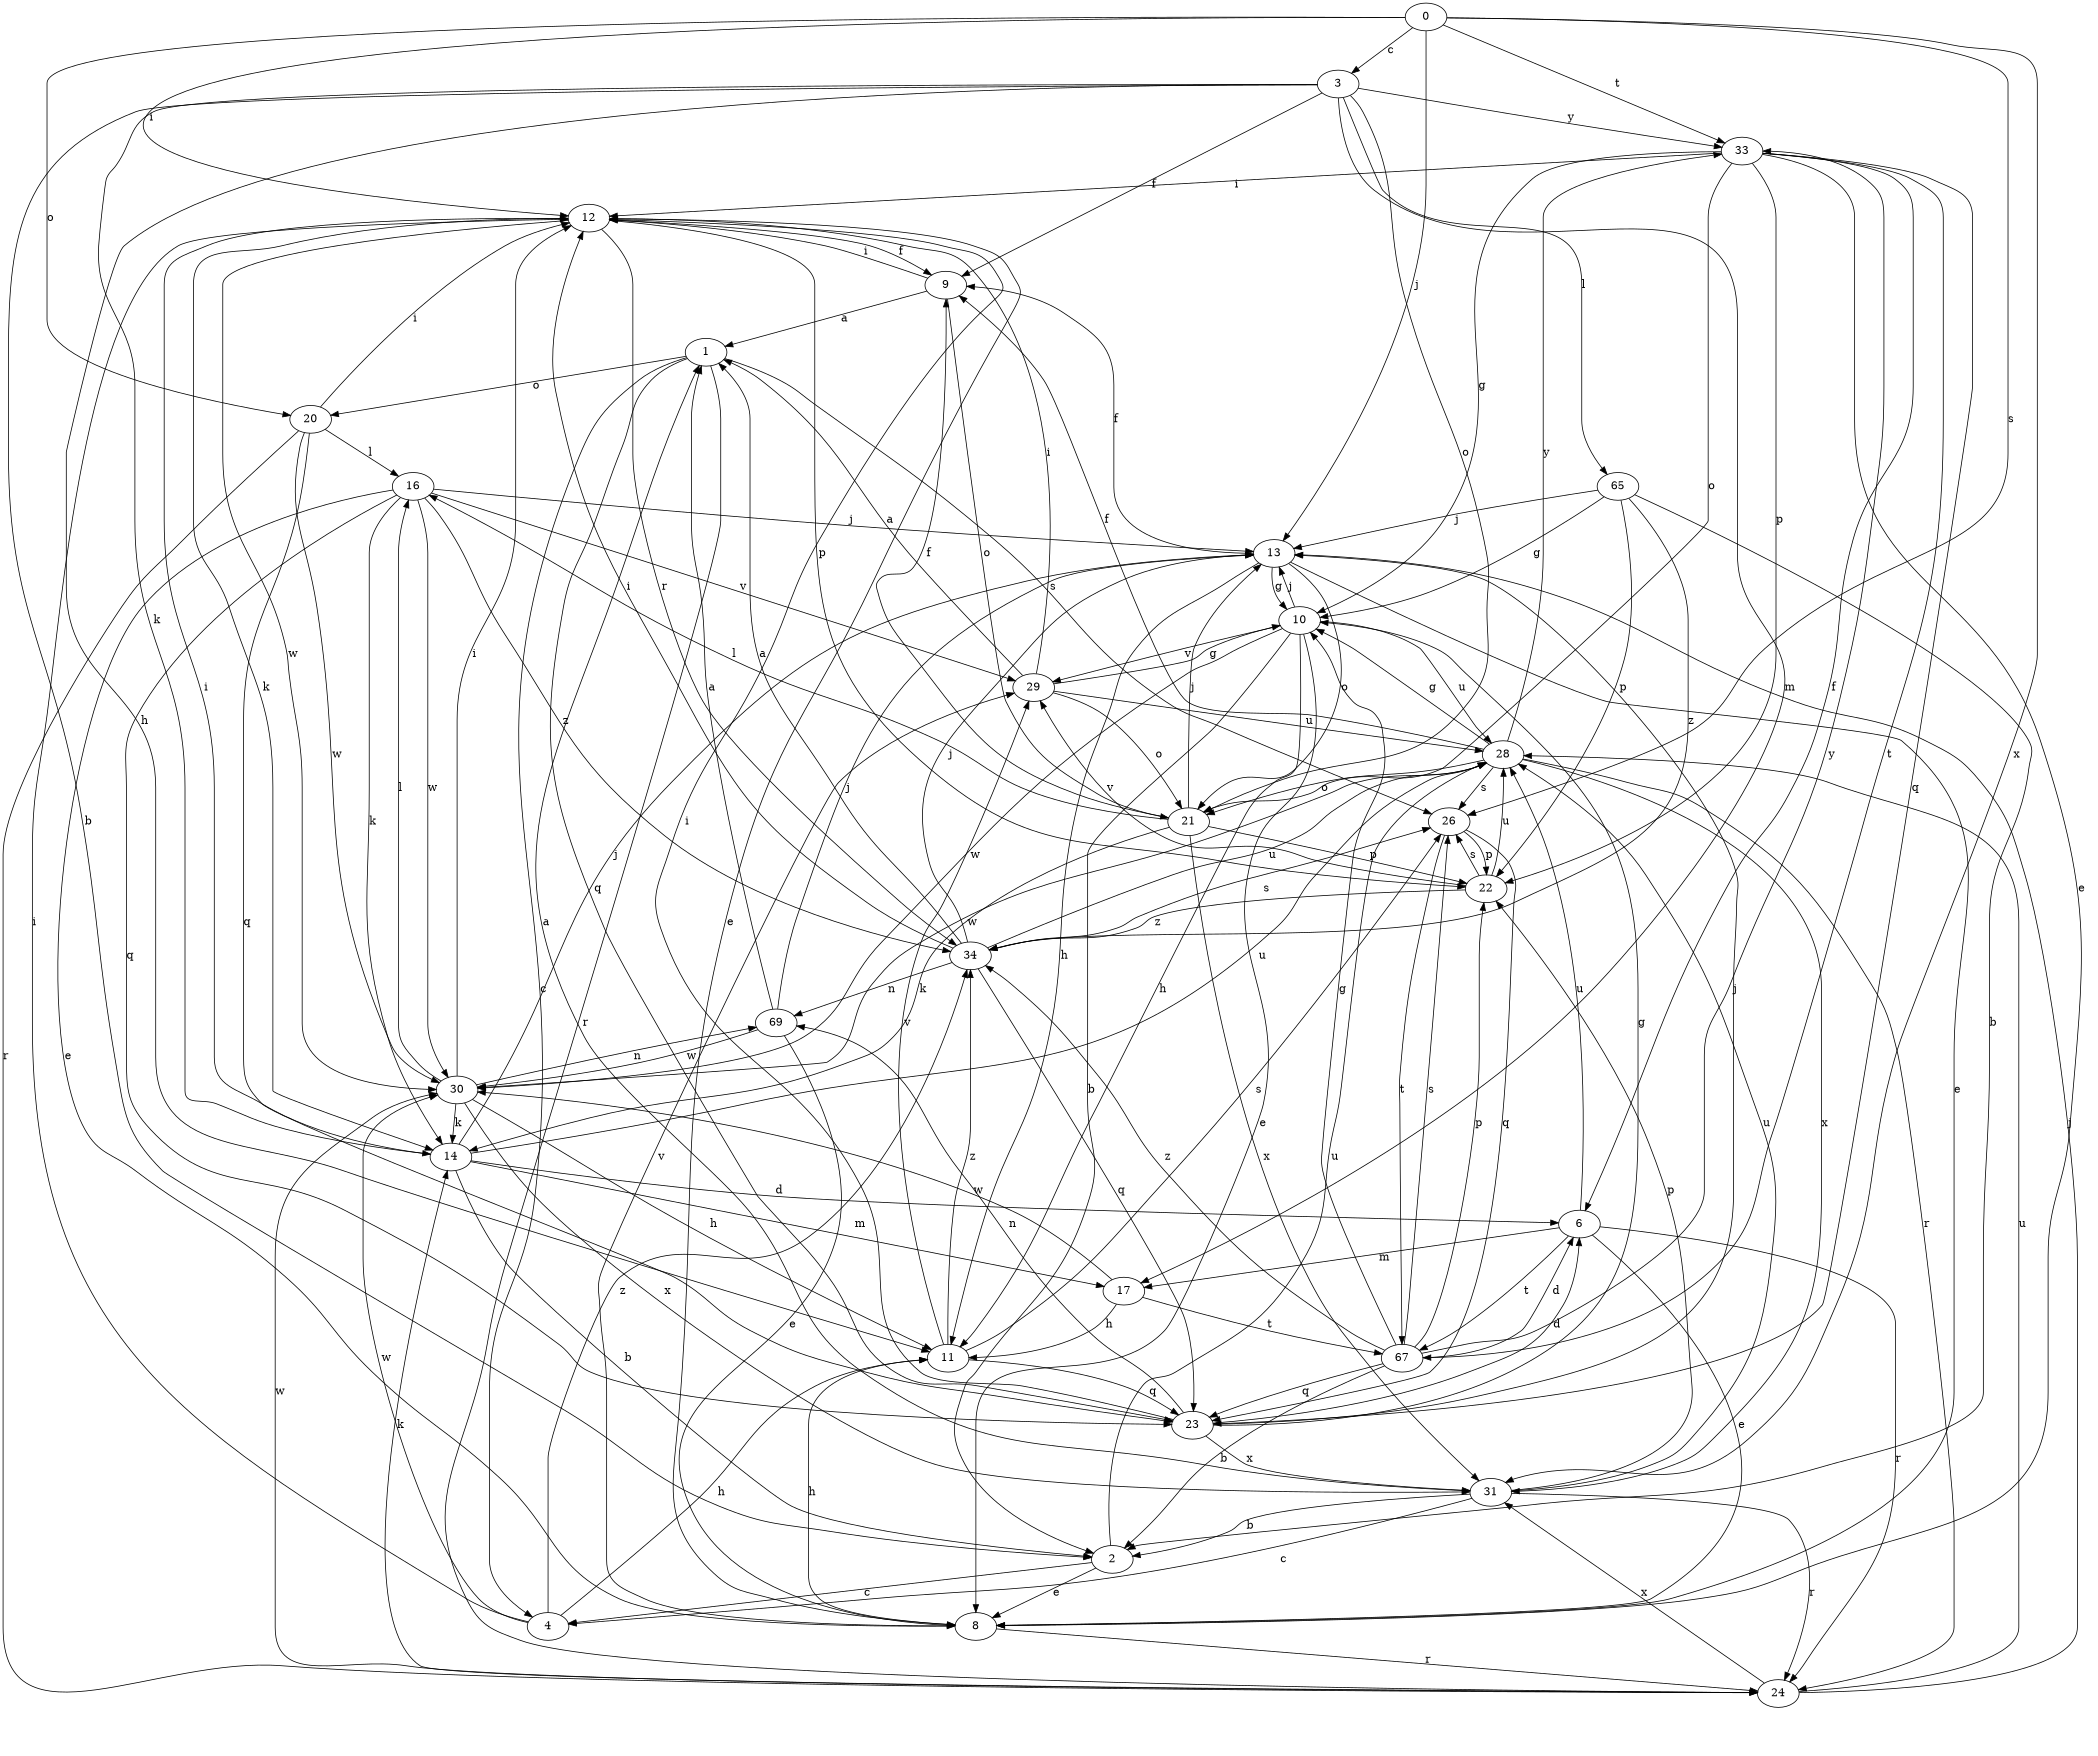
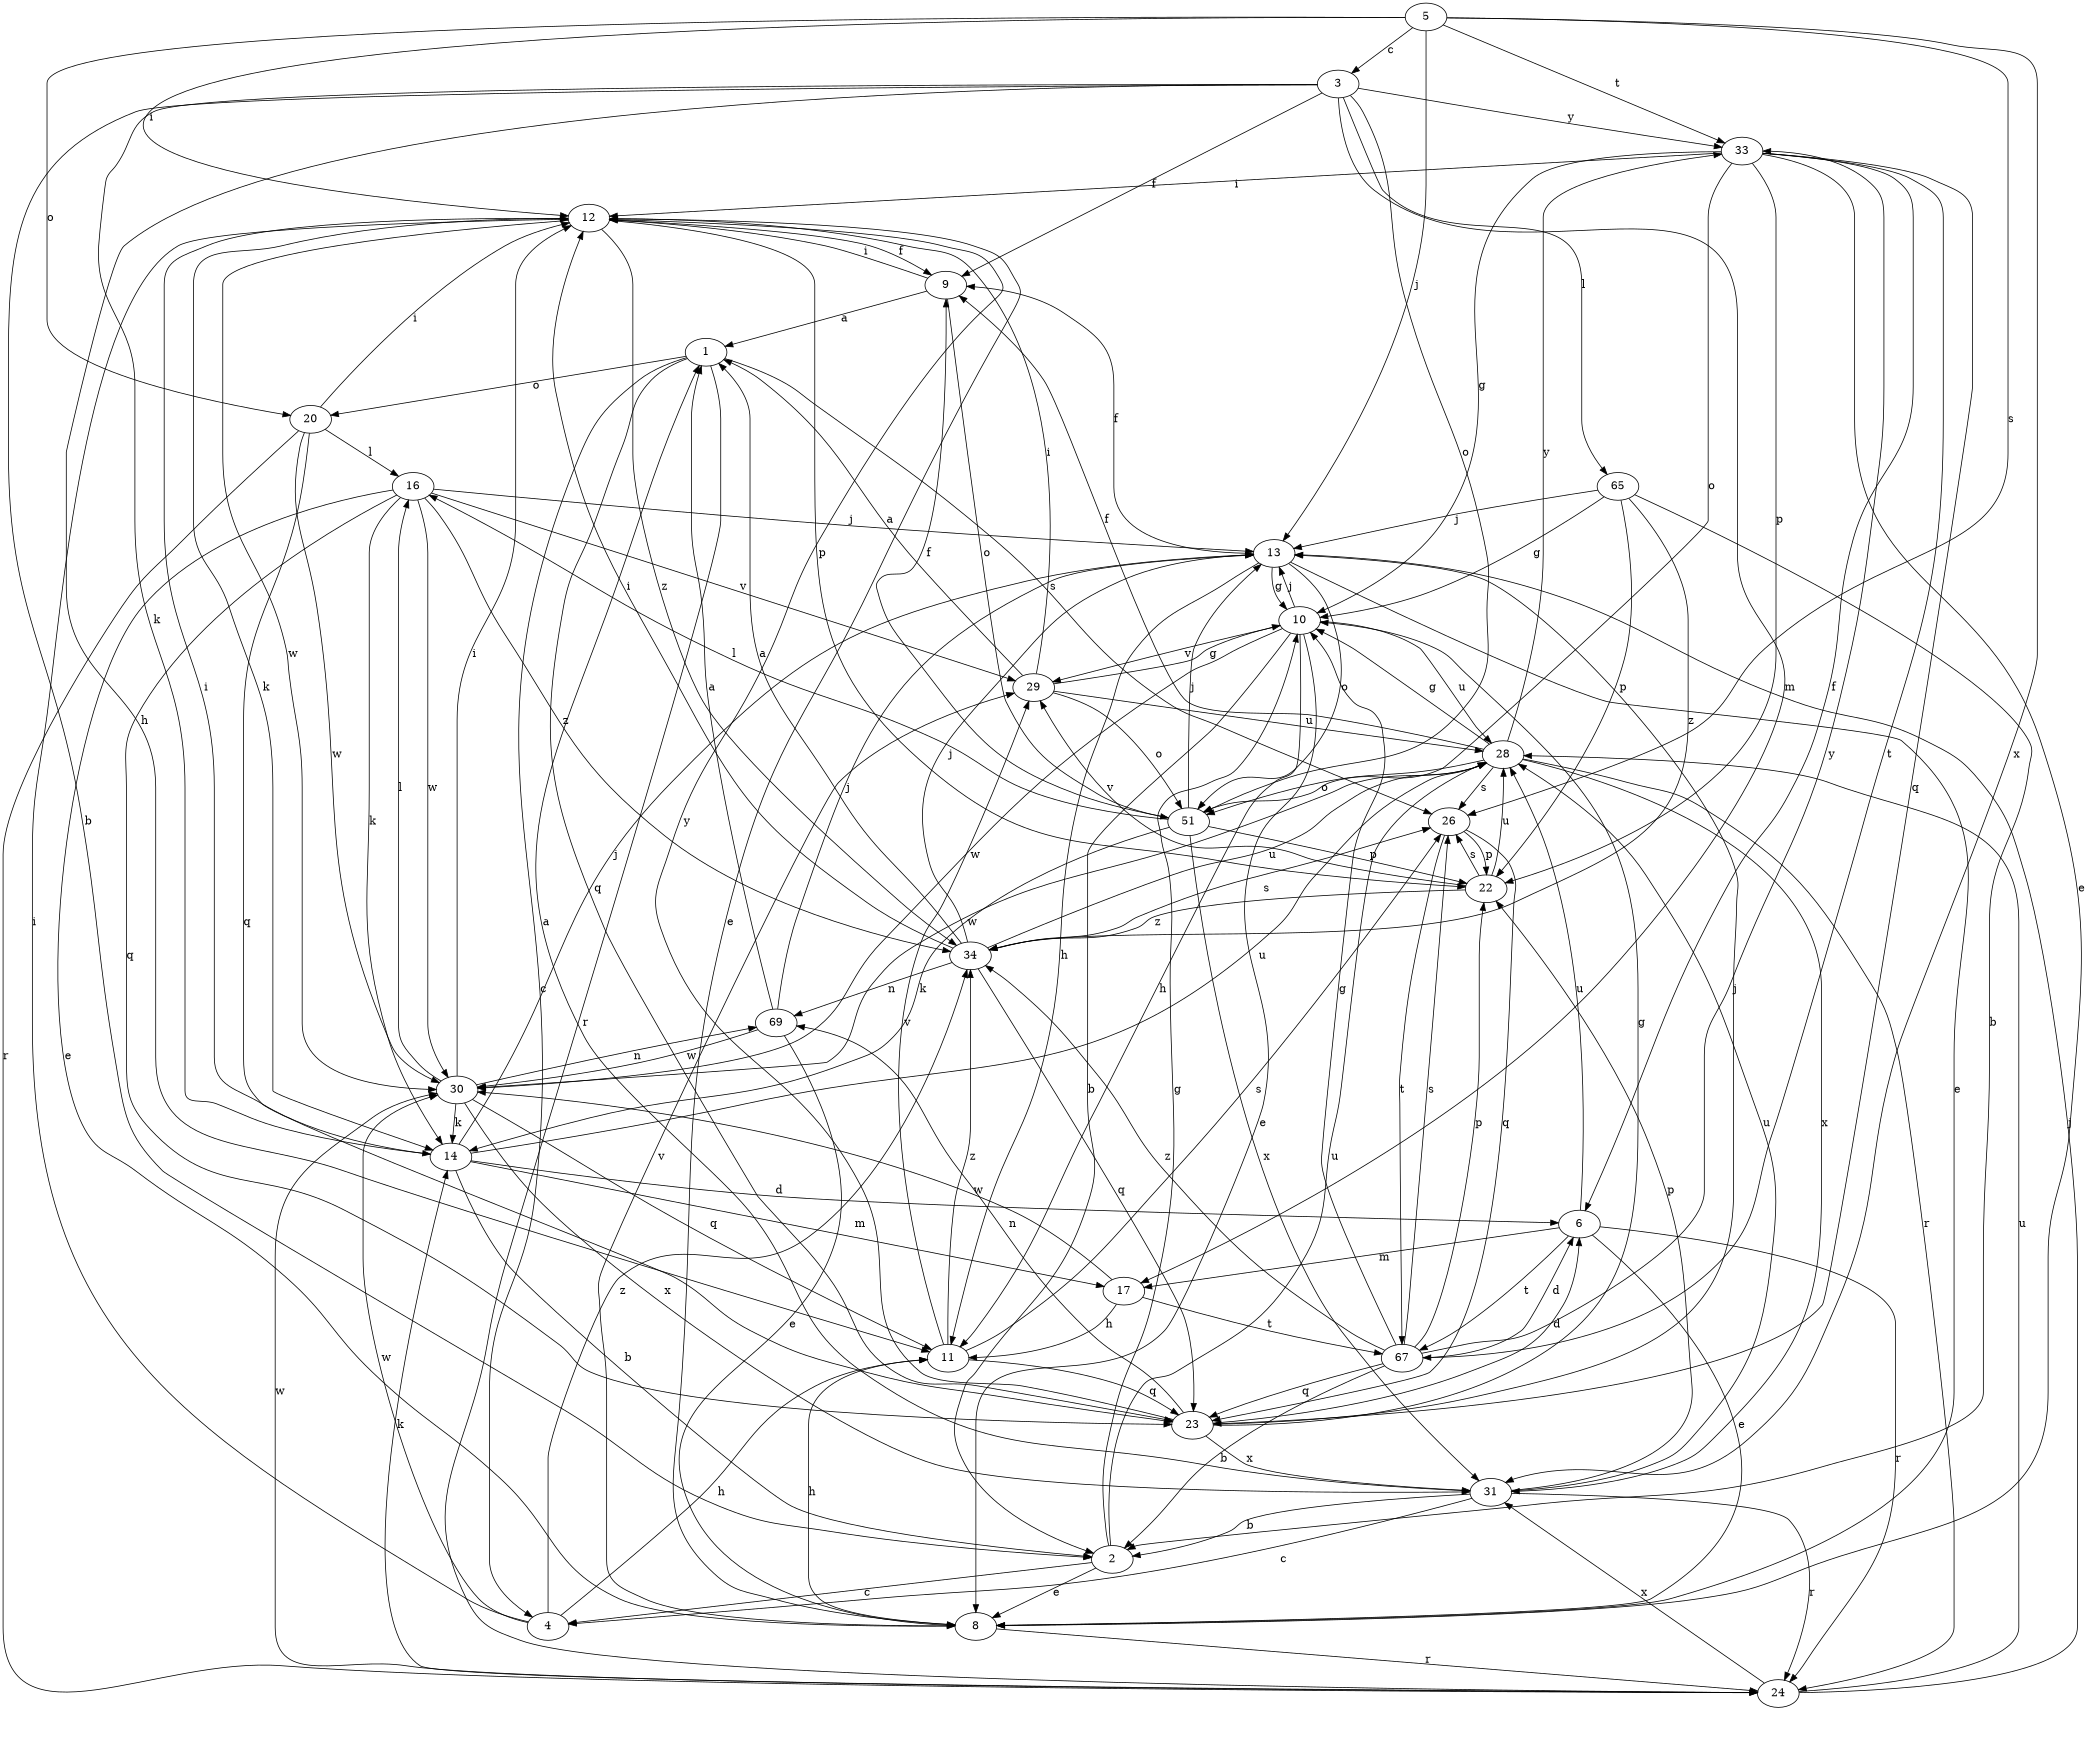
node "0": label "0" -> "5"
edge "12" -> "34": label "r" -> "z"
edge "23" -> "12": label "i" -> "y"
node "21": label "21" -> "51"
edge "2" -> "10": added, label "g"
edge "30" -> "11": label "h" -> "q"
